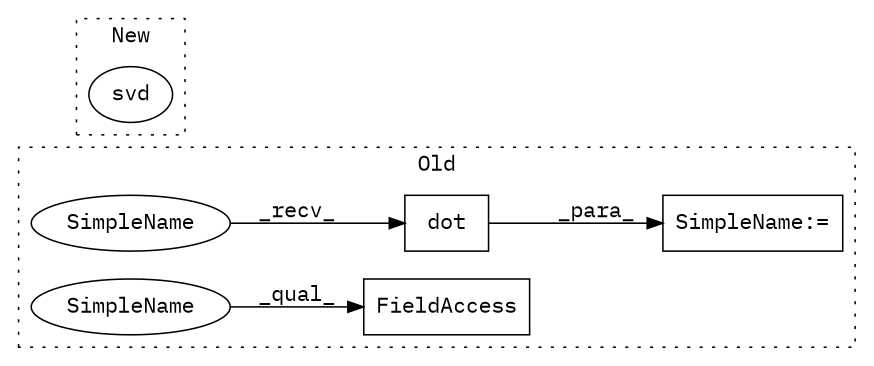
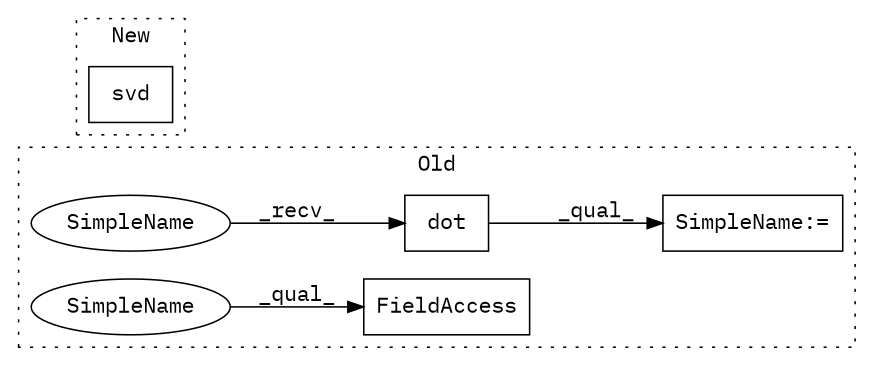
node "svd": shape ellipse -> box
edge "dot" -> "SimpleName:=": label "_para_" -> "_qual_"
